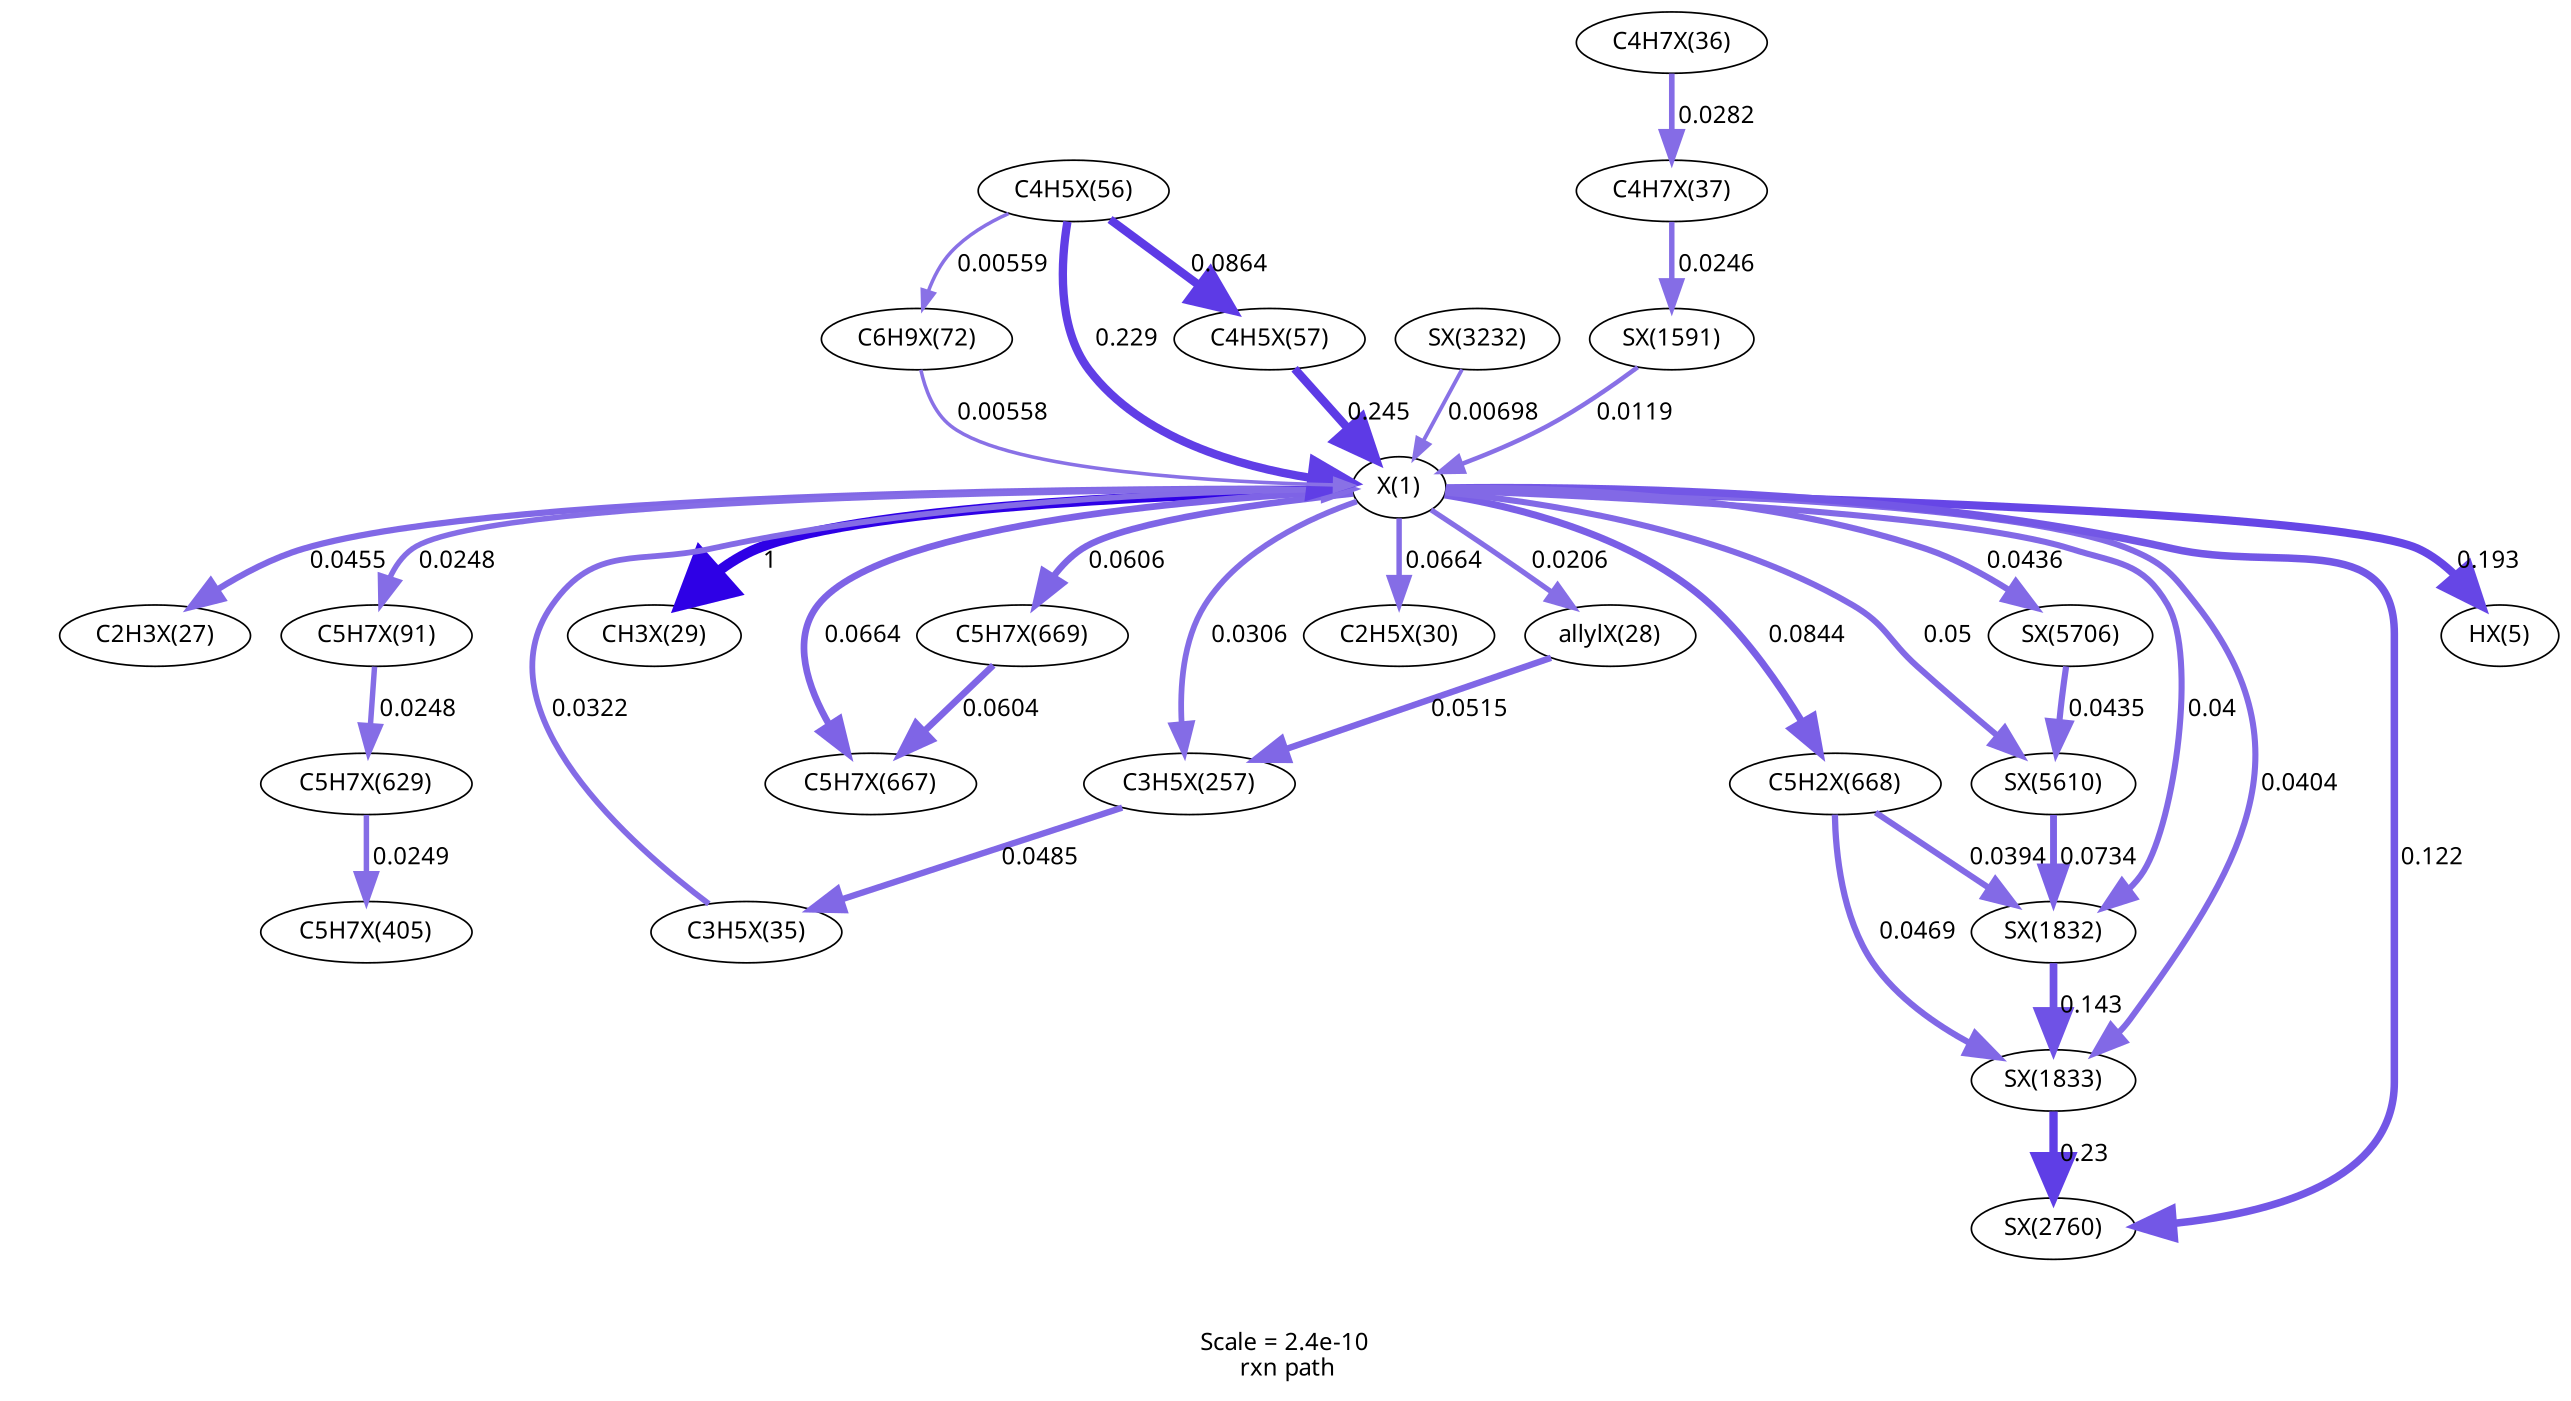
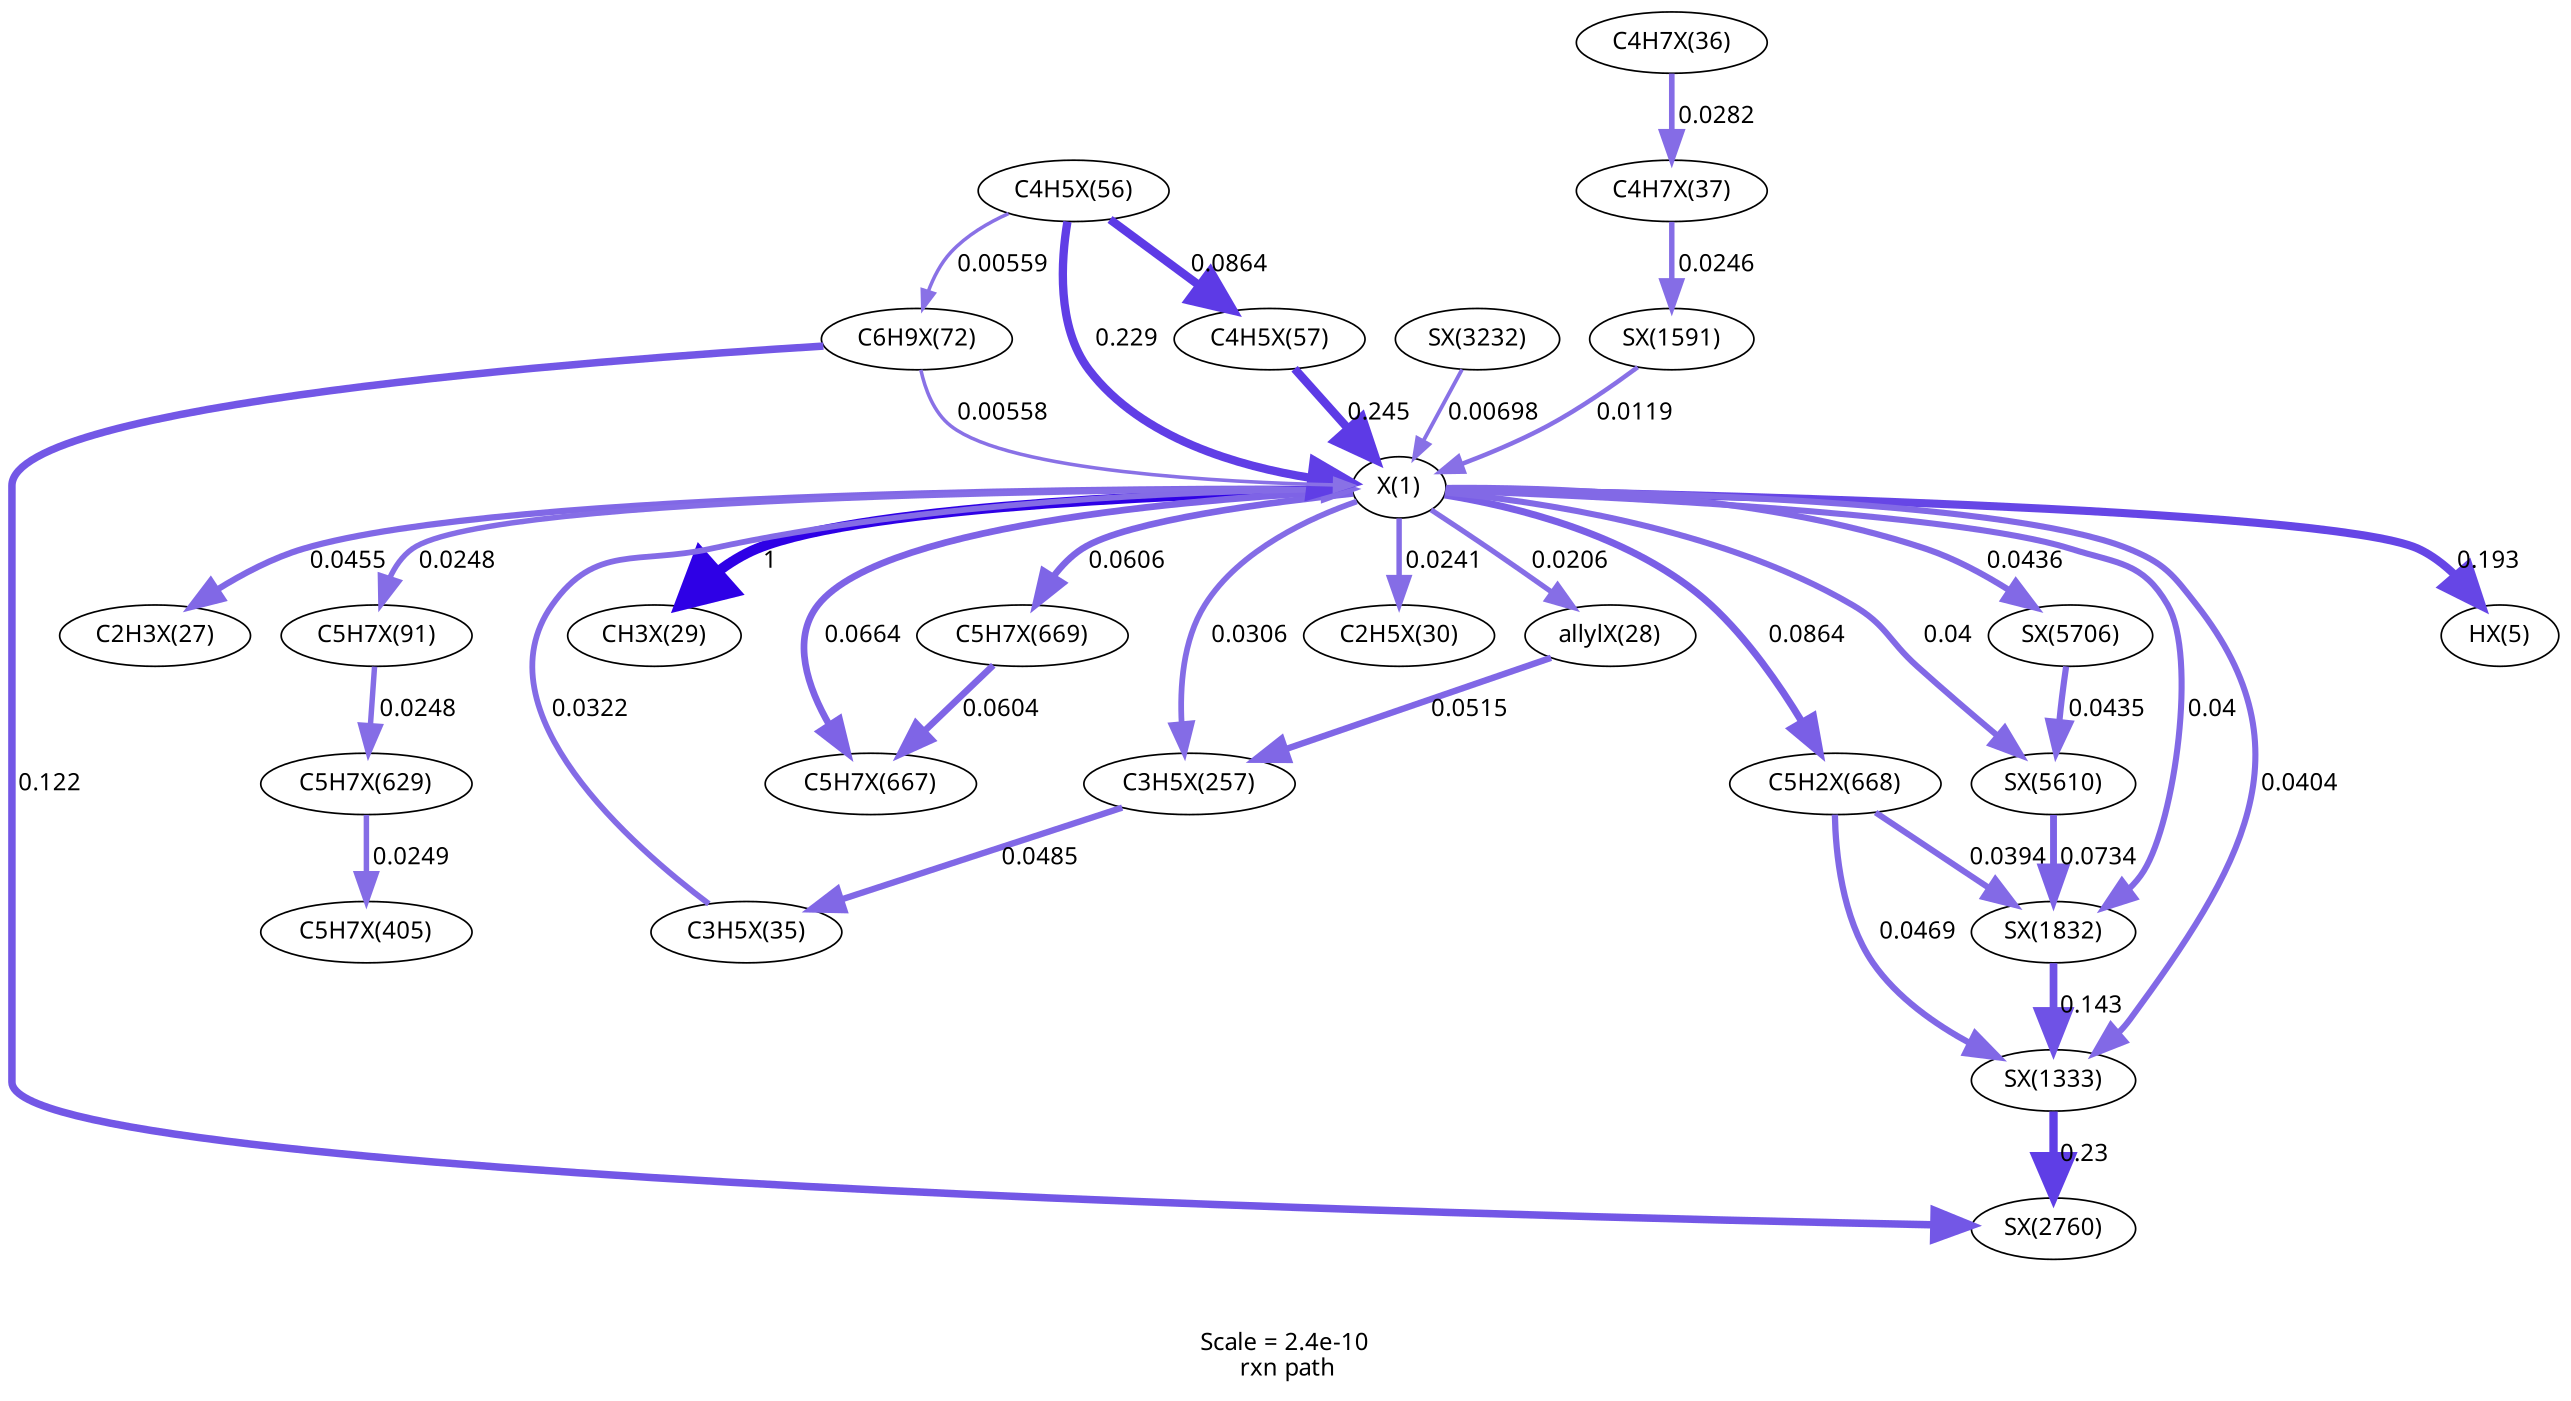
edge "X(1)" -> "SX(2760)": now "C6H9X(72)" -> "SX(2760)"
edge "X(1)" -> "C2H5X(30)": label " 0.0664" -> " 0.0241"
edge "X(1)" -> "C5H2X(668)": label " 0.0844" -> " 0.0864"
edge "X(1)" -> "SX(5610)": label " 0.05" -> " 0.04"
node "SX(1833)": label "SX(1833)" -> "SX(1333)"
